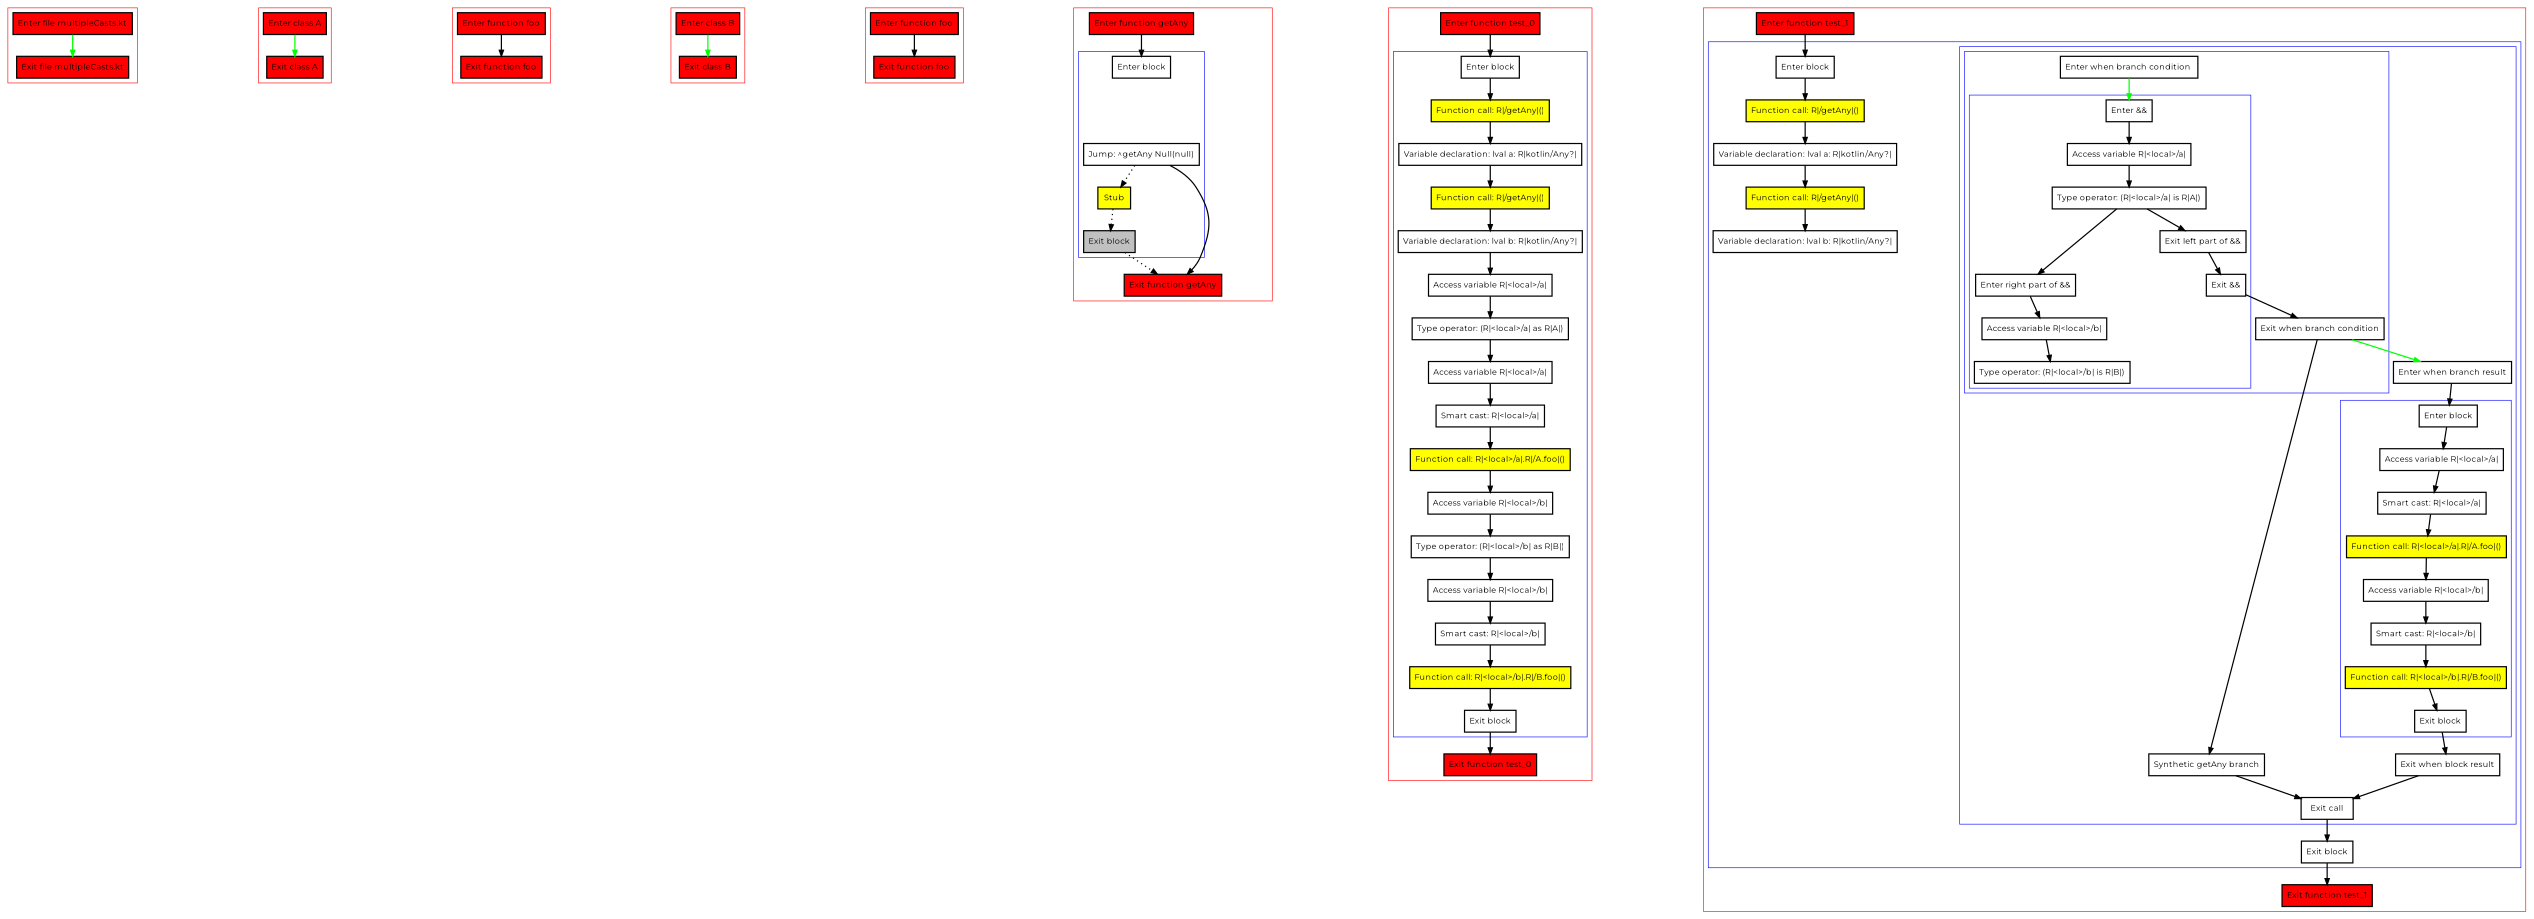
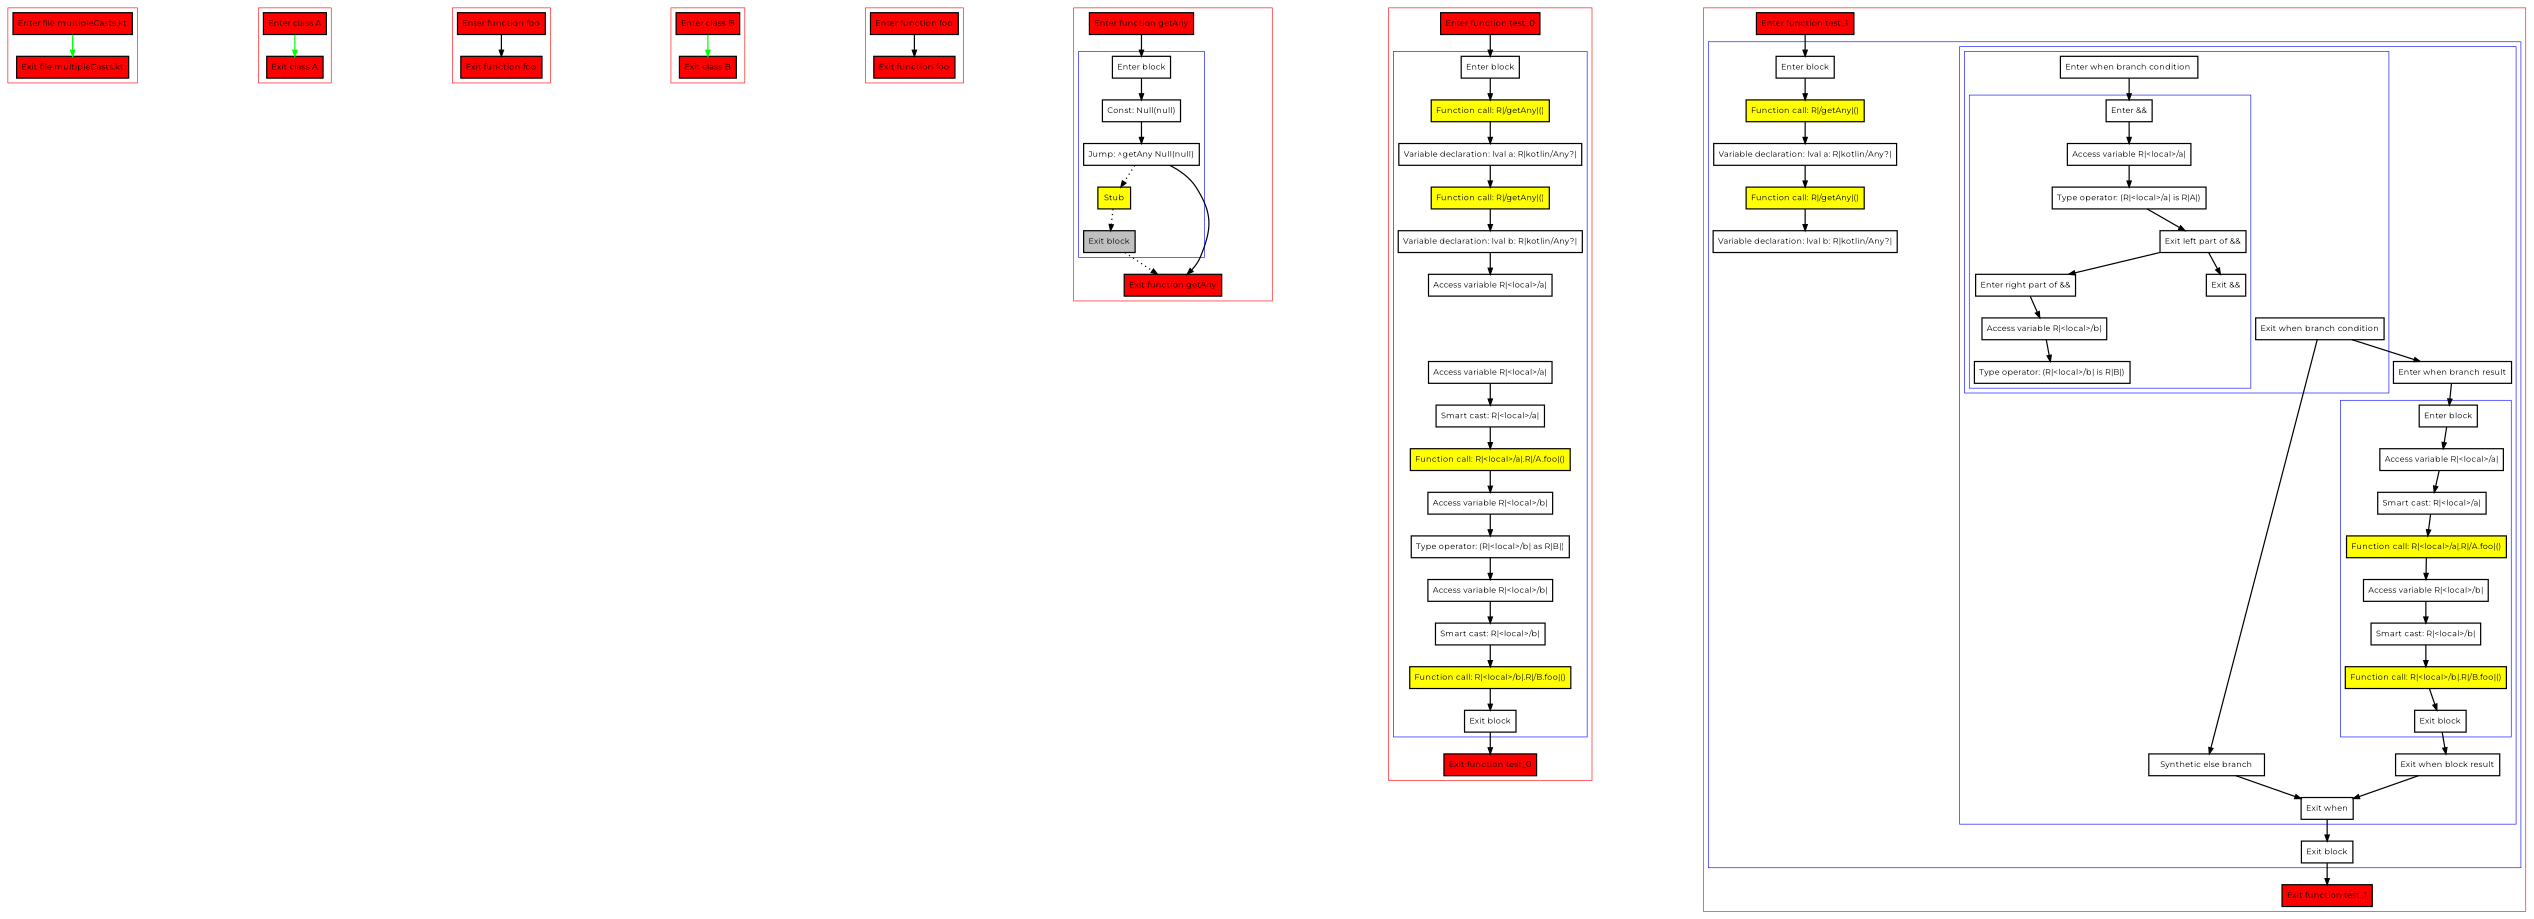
edge "Enter when branch condition" -> "Enter &&": color green -> black
node "Const: Null(null)": added
edge "Type operator: (R|<local>/a| is R|A|)" -> "Enter right part of &&": now "Exit left part of &&" -> "Enter right part of &&"
edge "Exit &&" -> "Exit when branch condition": removed
node "Type operator: (R|<local>/a| as R|A|)": removed
edge "Exit when branch condition" -> "Enter when branch result": color green -> black
node "Synthetic getAny branch": label "Synthetic getAny branch" -> "Synthetic else branch"
node "Exit call": label "Exit call" -> "Exit when"
